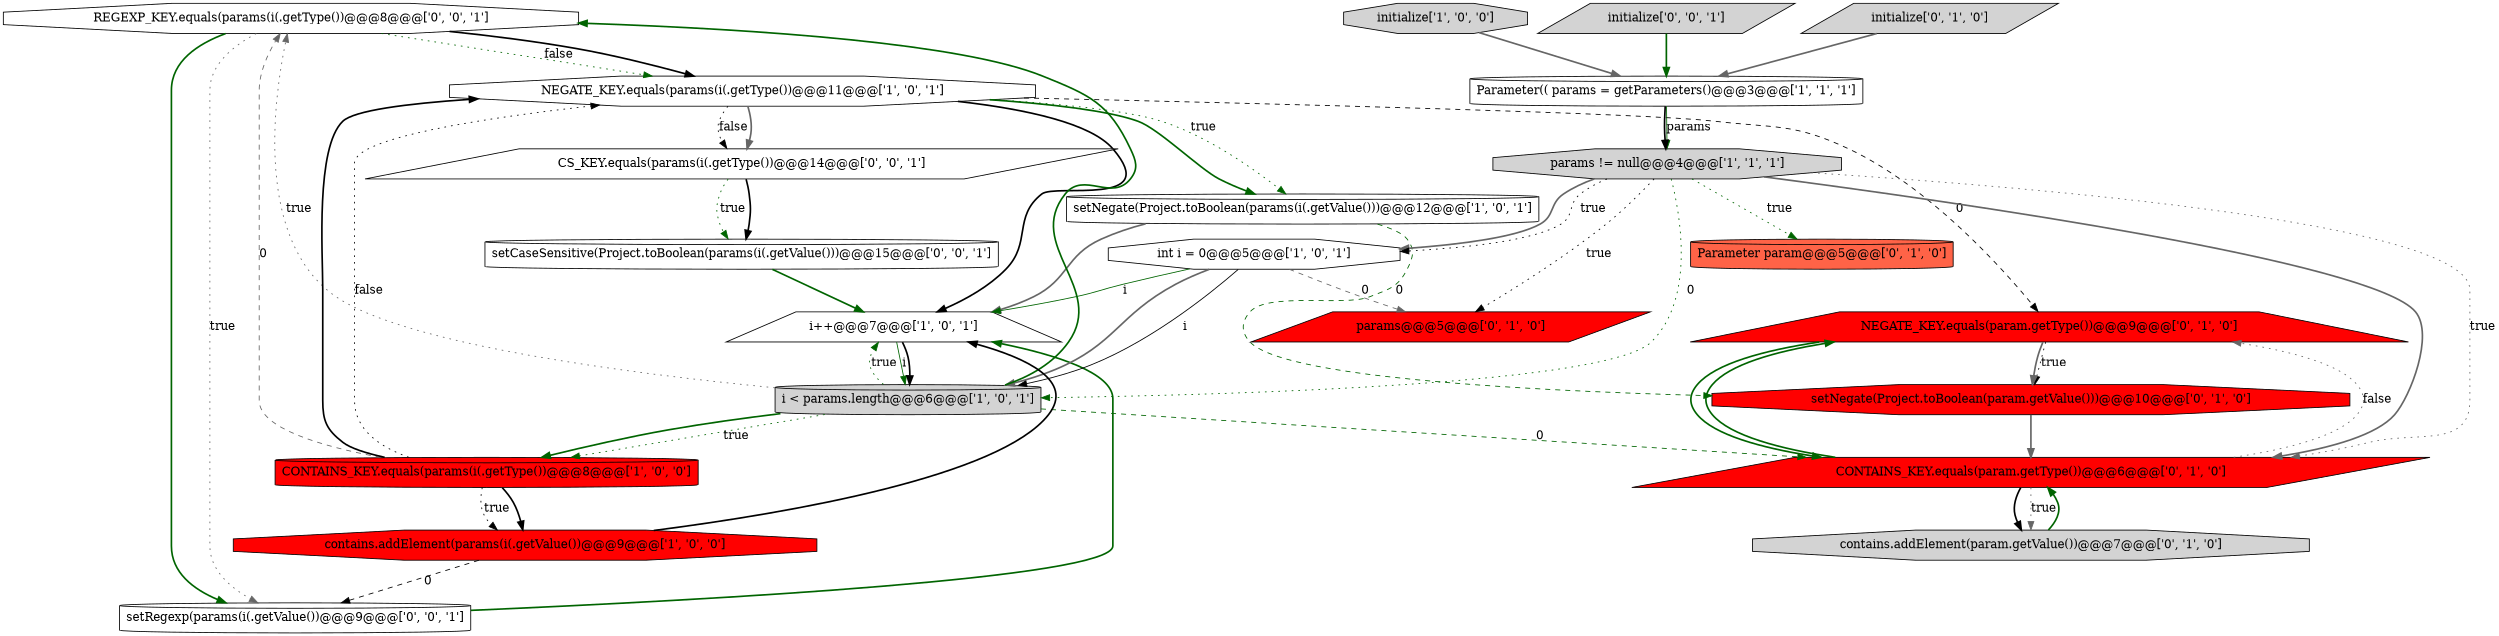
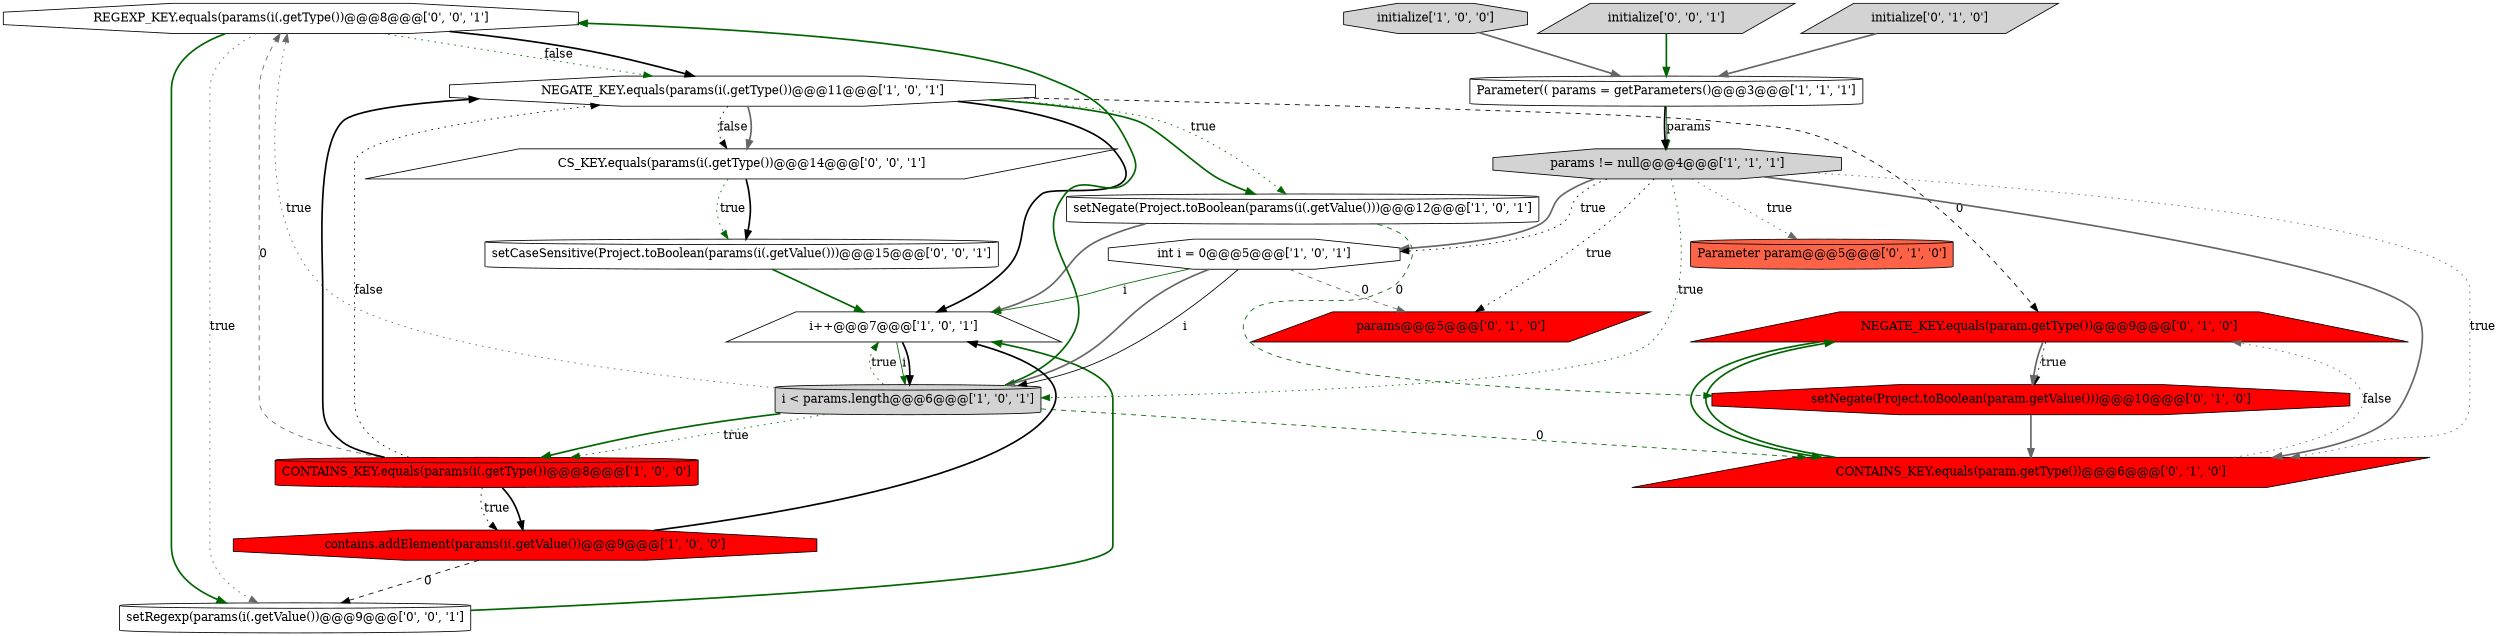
edge "params != null@@@4@@@['1', '1', '1']" -> "Parameter param@@@5@@@['0', '1', '0']": color darkgreen -> gray40
edge "params != null@@@4@@@['1', '1', '1']" -> "i < params.length@@@6@@@['1', '0', '1']": label "0" -> "true"
node "contains.addElement(param.getValue())@@@7@@@['0', '1', '0']": removed
